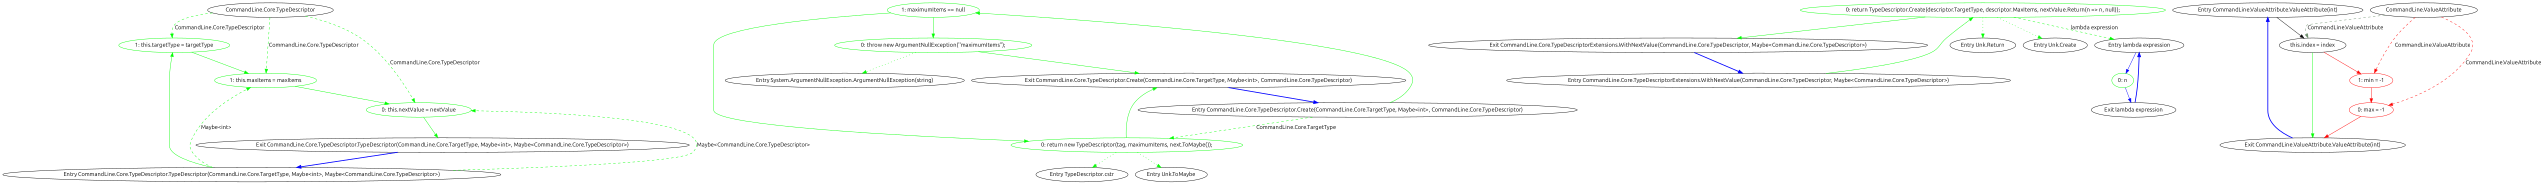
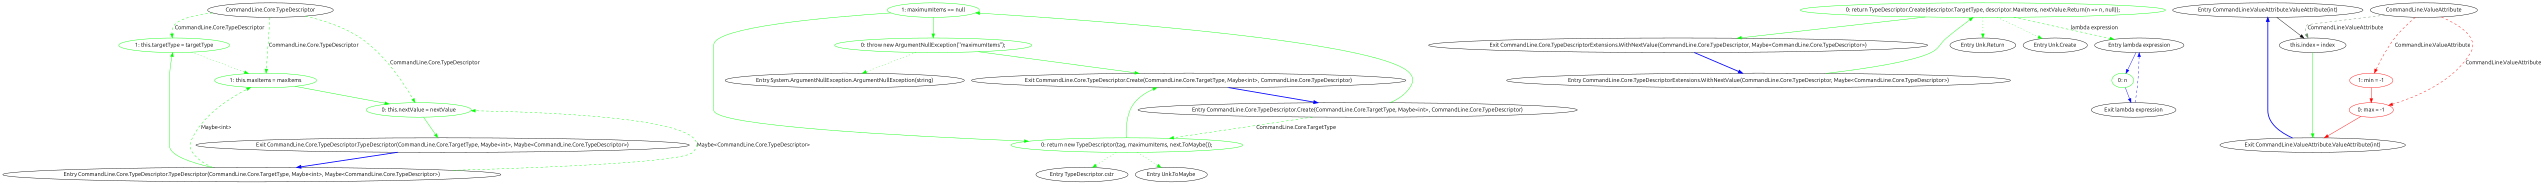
edge "1: this.targetType = targetType" -> "1: this.maxItems = maxItems": style solid -> dotted
edge "this.index = index" -> "1: min = -1": removed
edge "Exit lambda expression" -> "Entry lambda expression": style bold -> dashed
